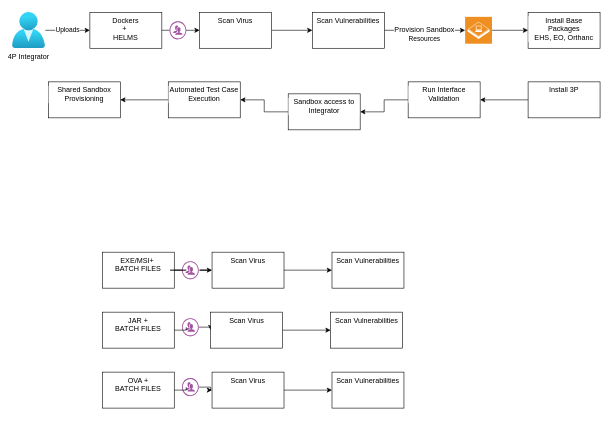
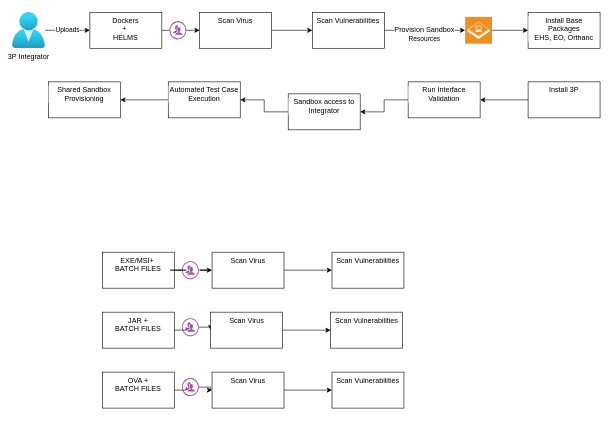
node "4P Integrator": label "4P Integrator" -> "3P Integrator"
